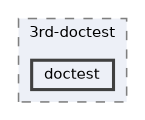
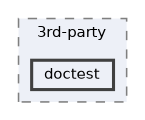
cluster "3rd-doctest": label "3rd-doctest" -> "3rd-party"
